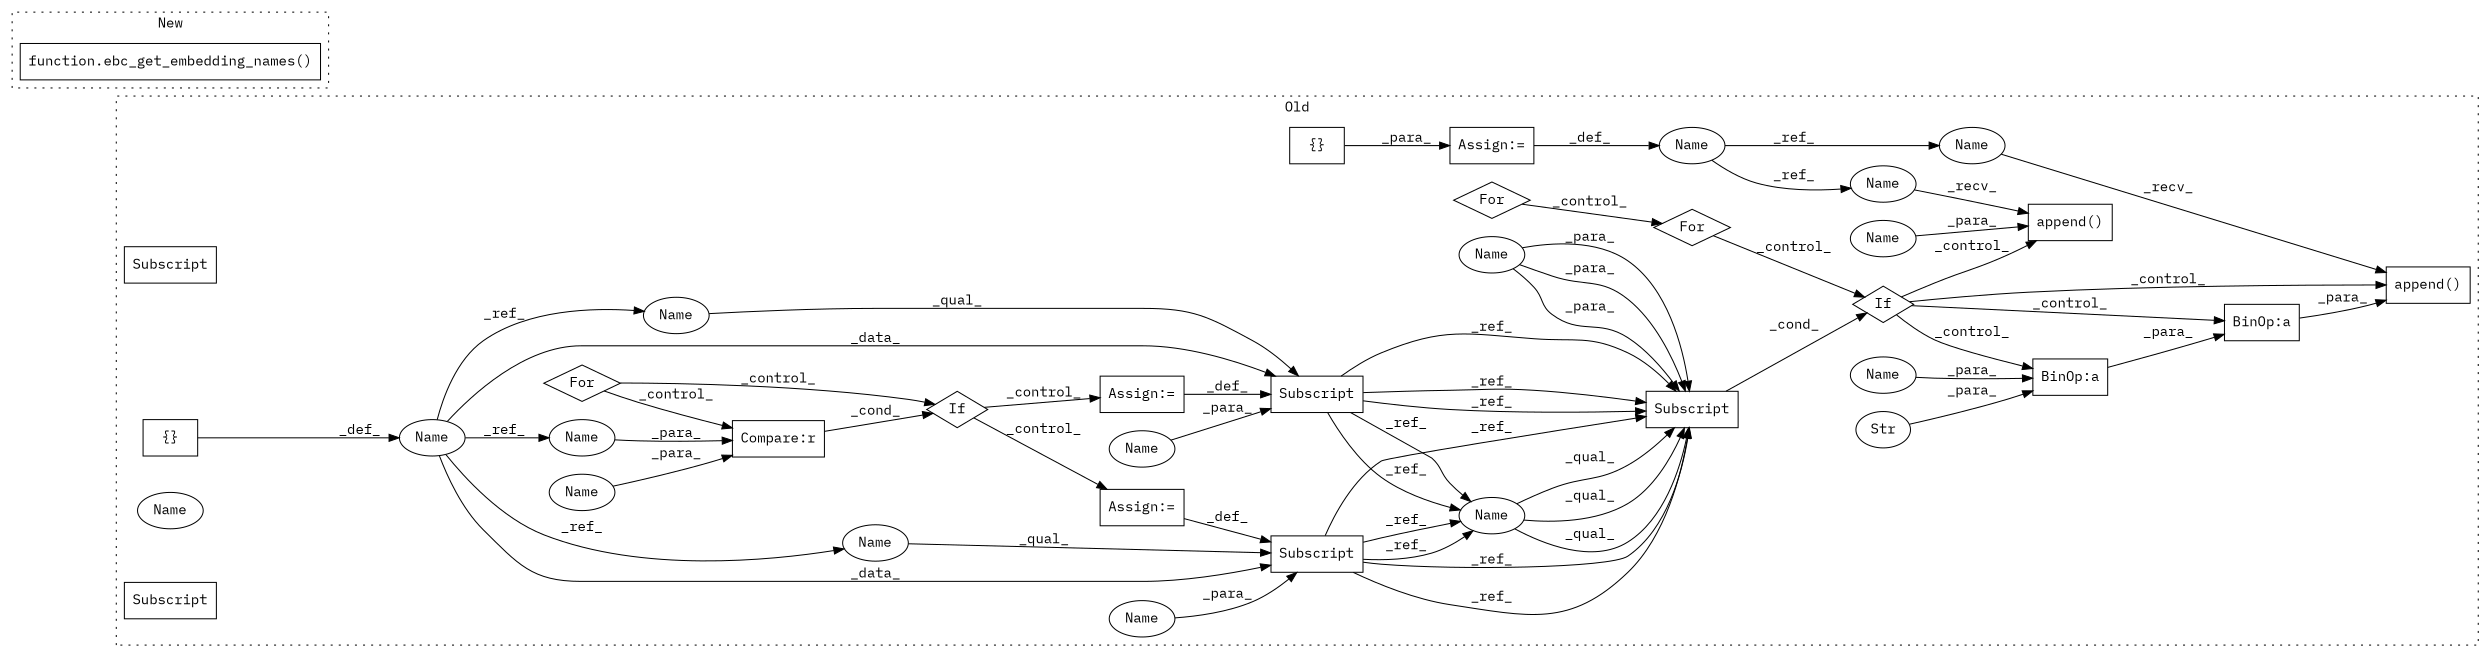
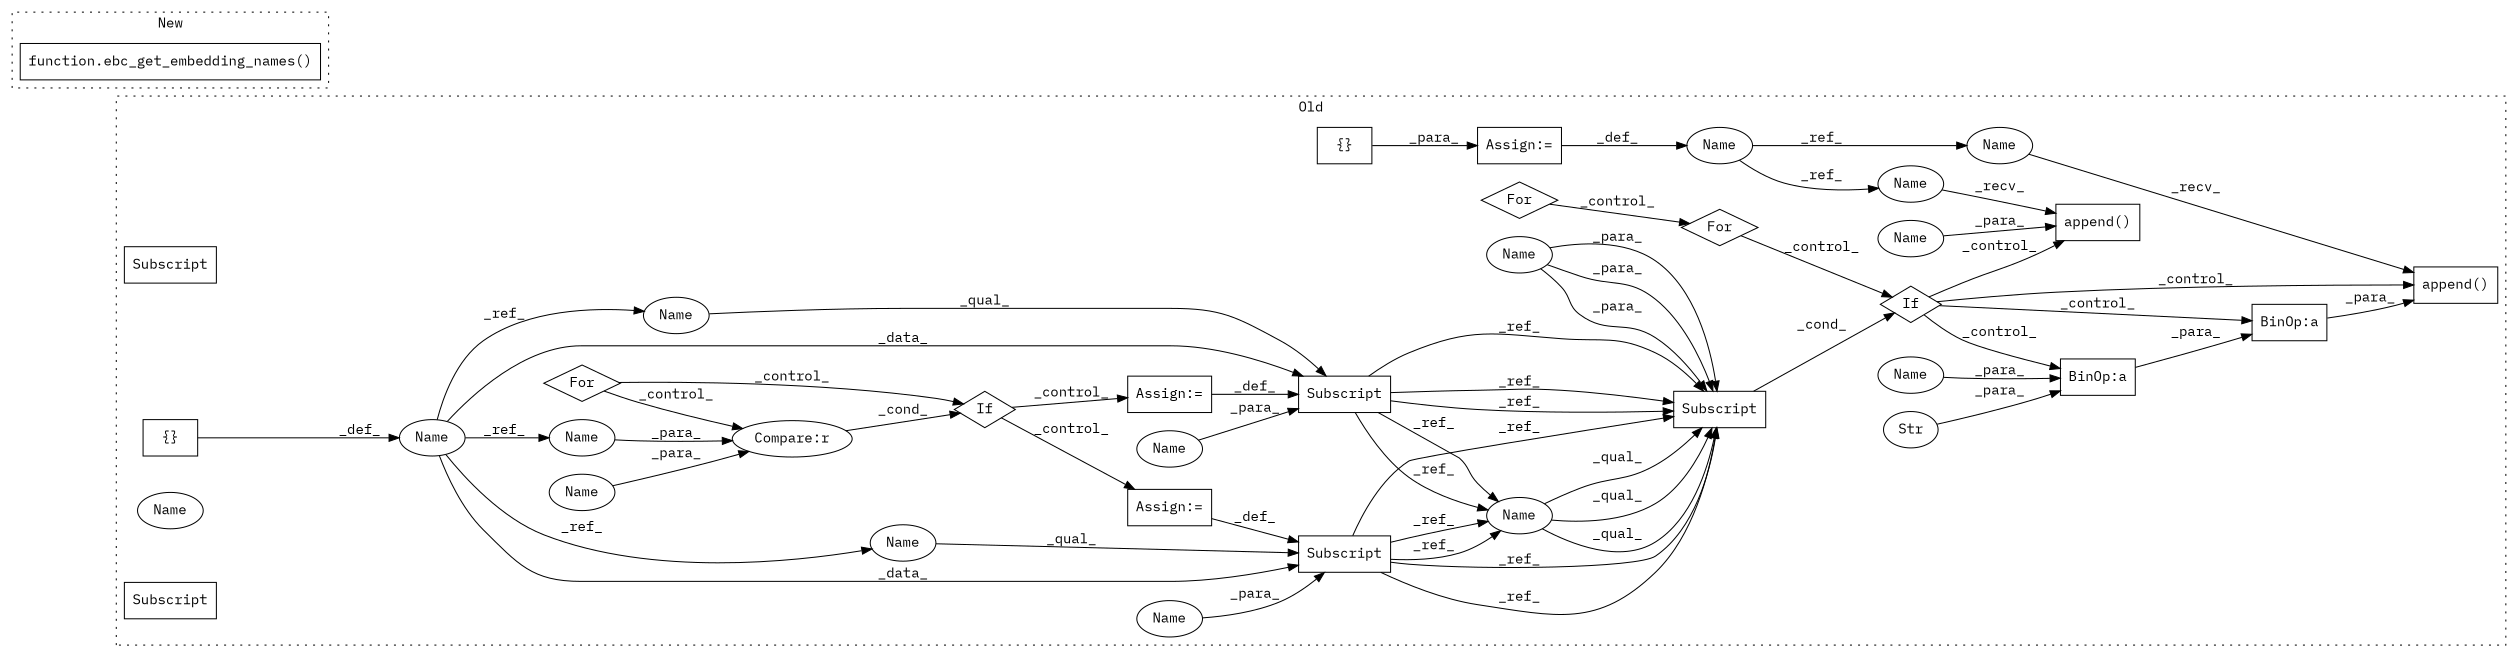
node "Compare:r": shape box -> ellipse
